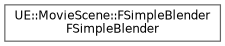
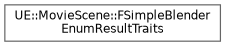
node "UE::MovieScene::FSimpleBlender FSimpleBlender": label "UE::MovieScene::FSimpleBlender FSimpleBlender" -> "UE::MovieScene::FSimpleBlender EnumResultTraits"
